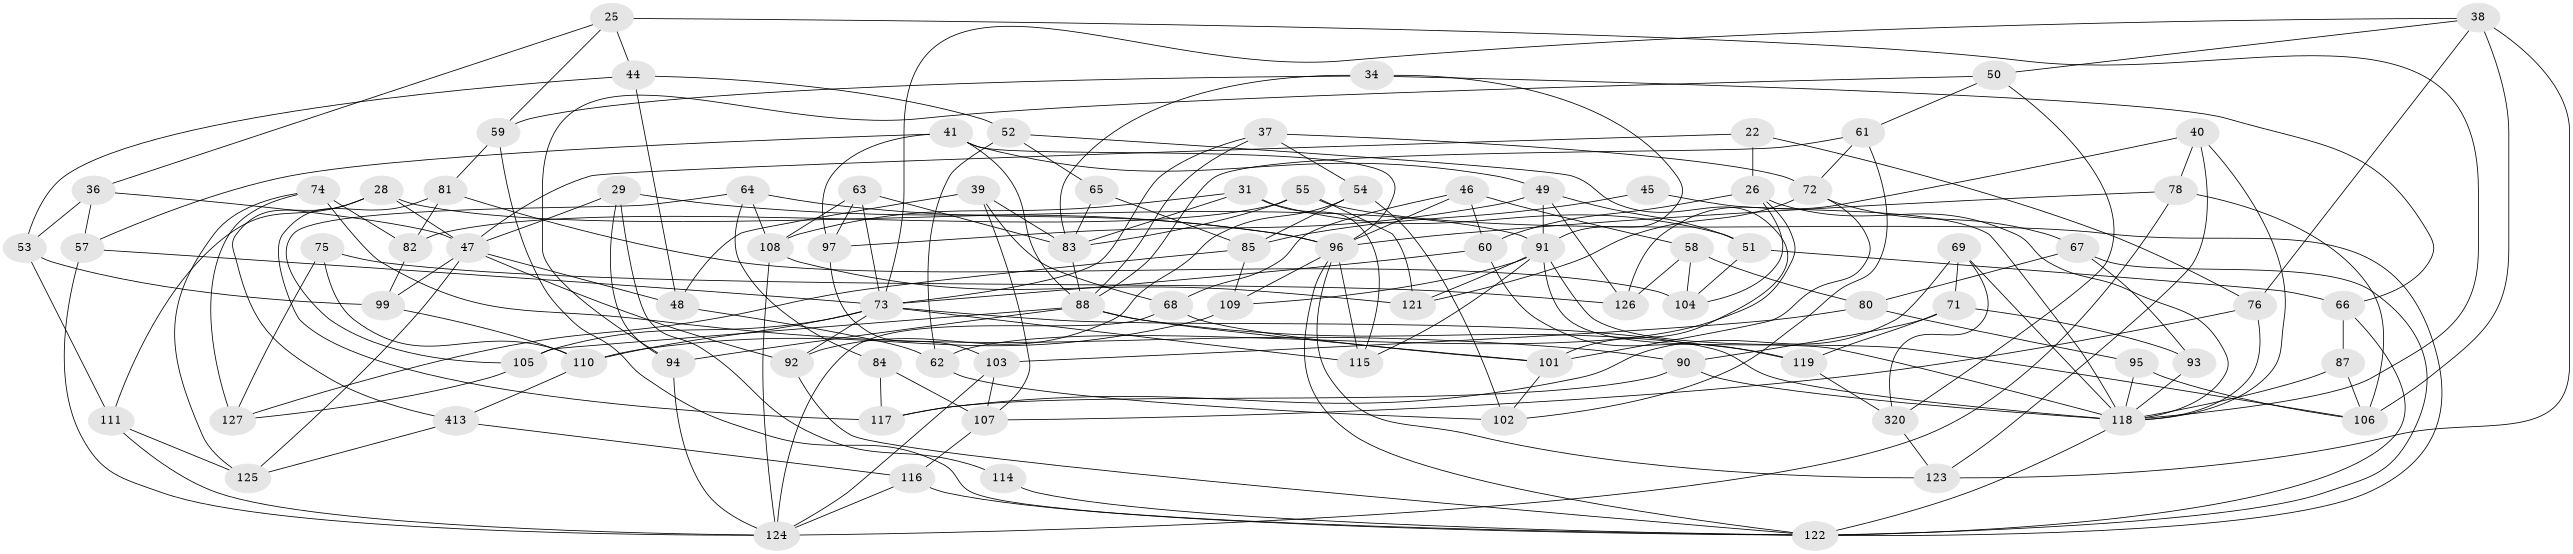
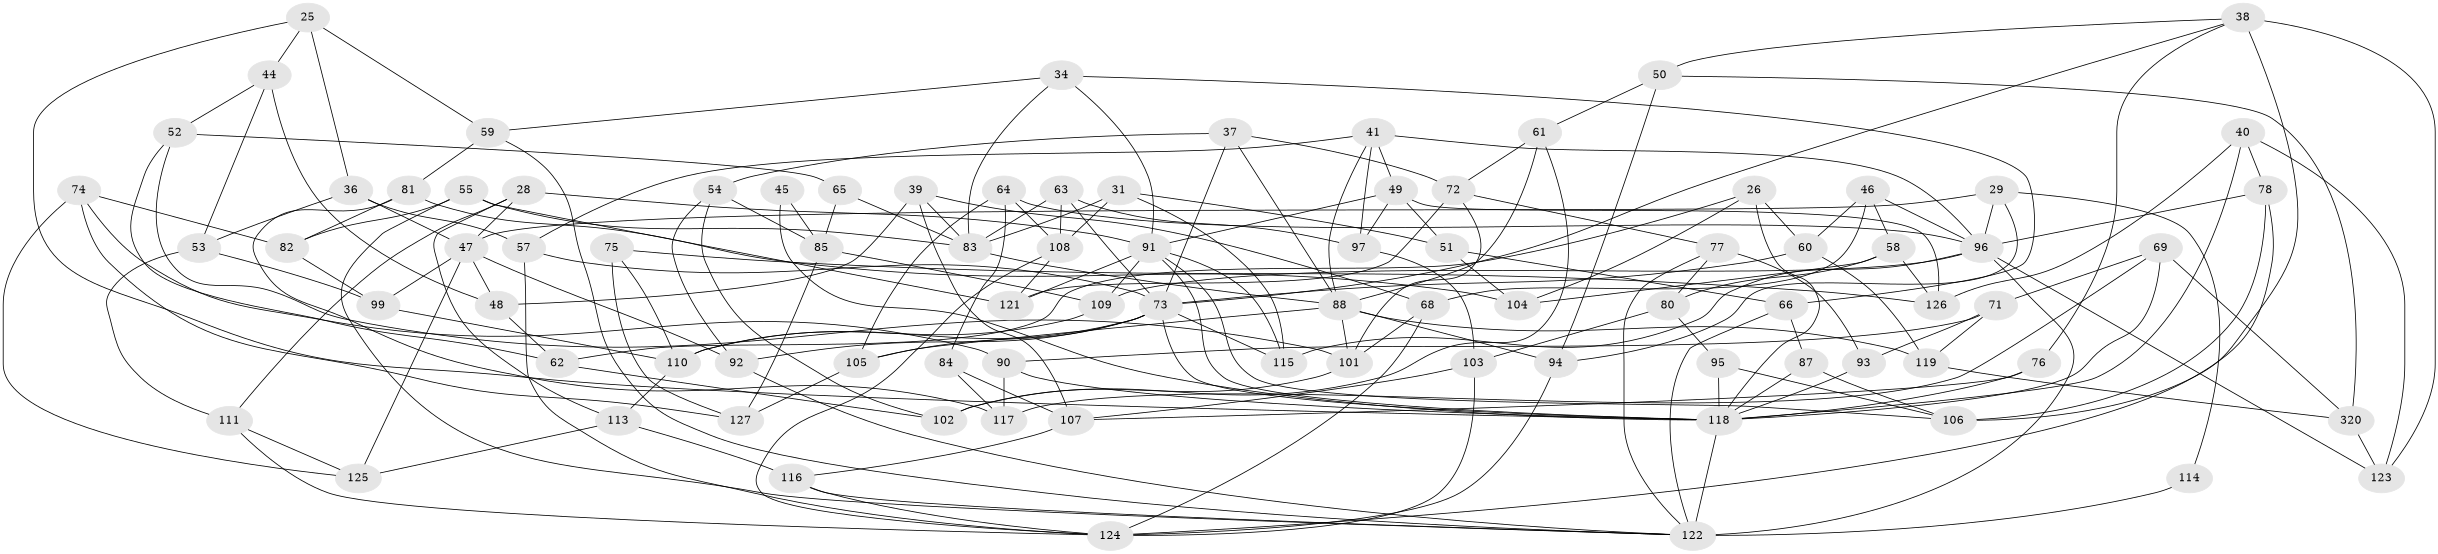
node "22": removed
node "67": label "67" -> "77"
node "413": label "413" -> "113"
